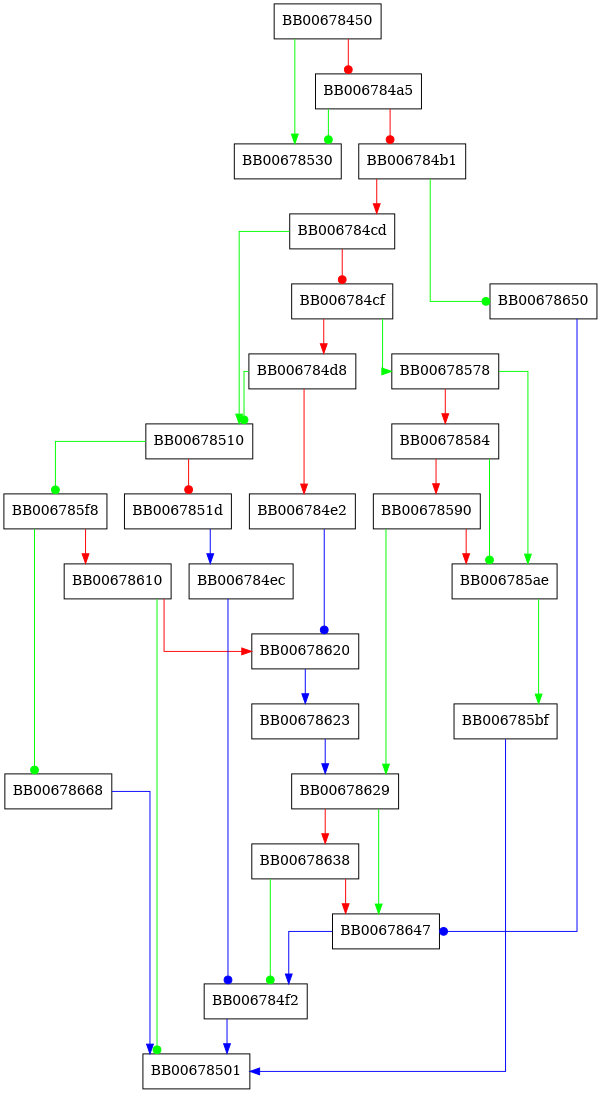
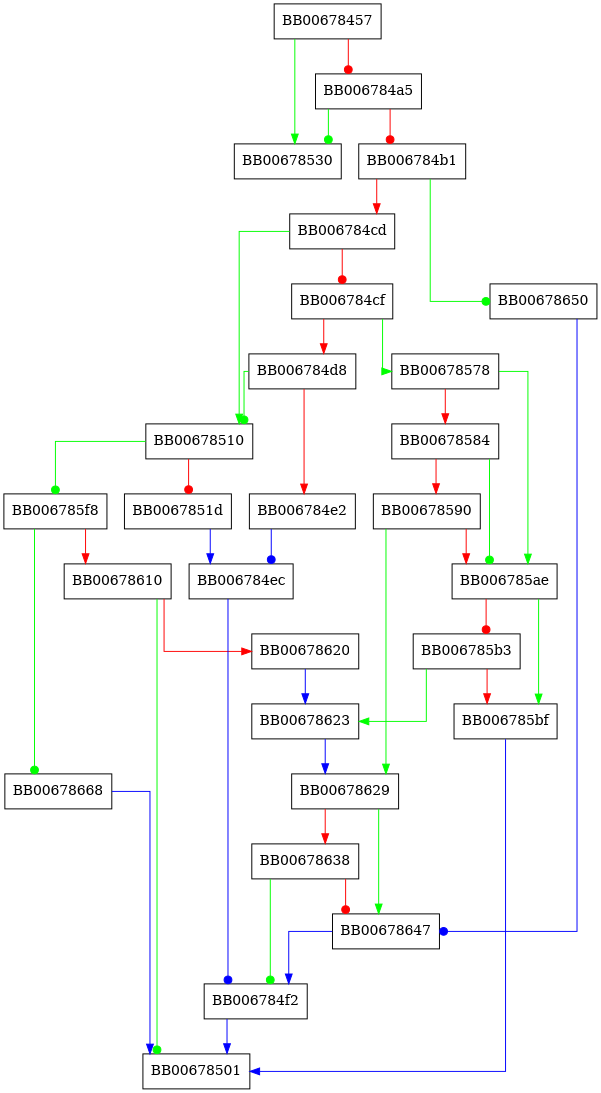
node "BB00678450": label "BB00678450" -> "BB00678457"
edge "BB006784e2" -> "BB00678620": now "BB006784e2" -> "BB006784ec"
node "BB006785b3": added
edge "BB00678638" -> "BB00678647": arrowhead normal -> dot
